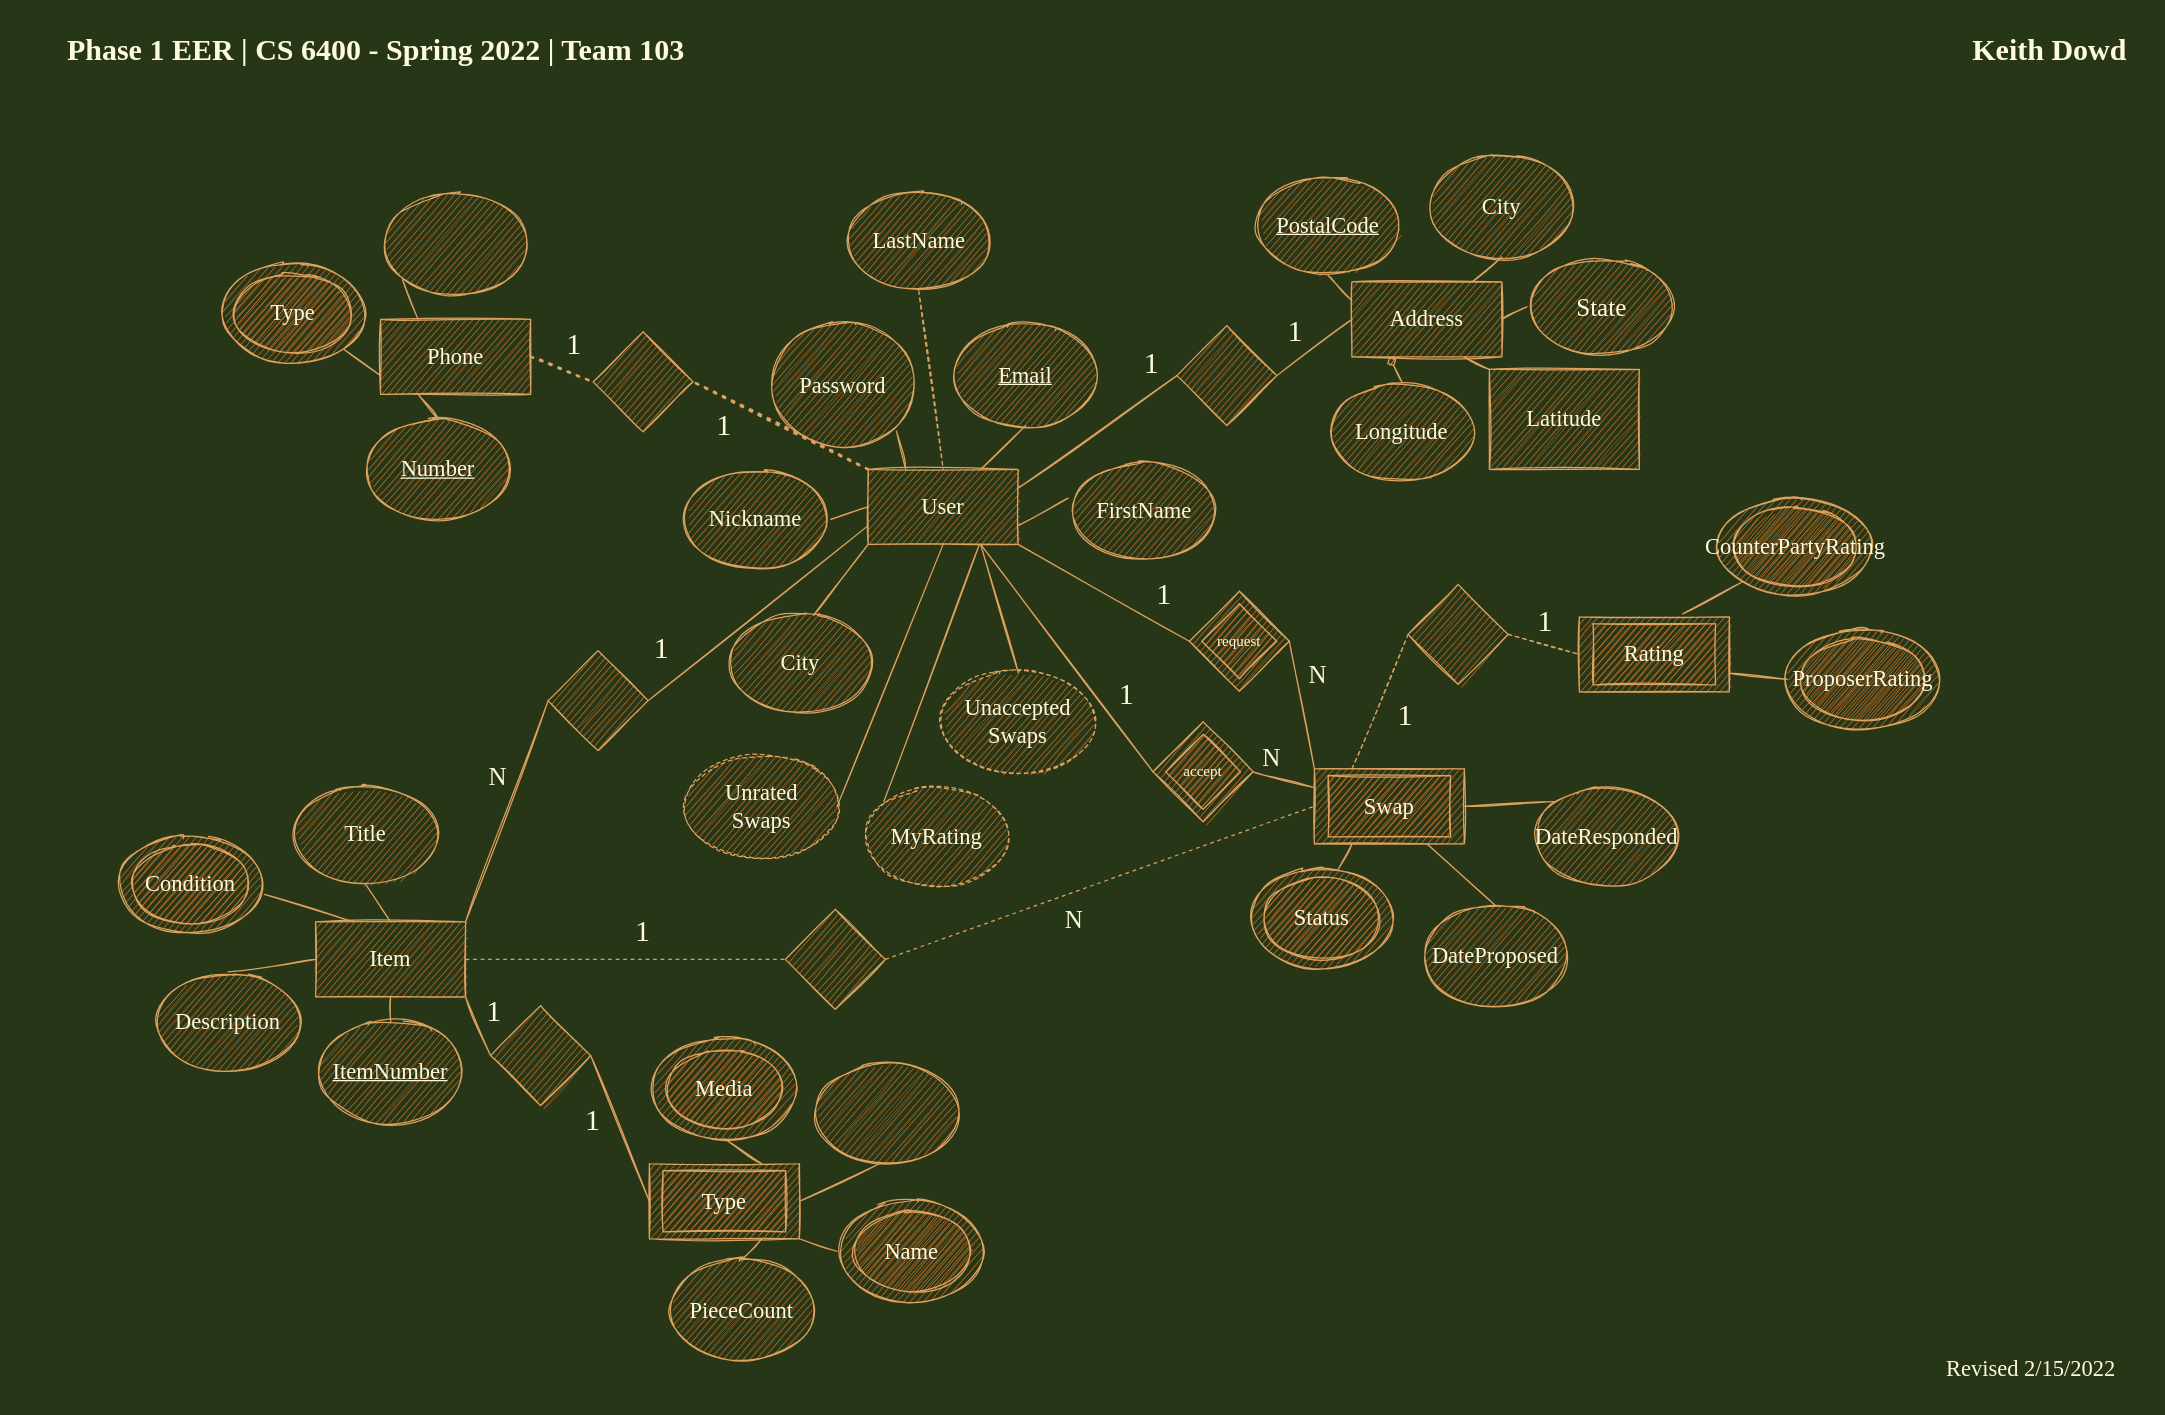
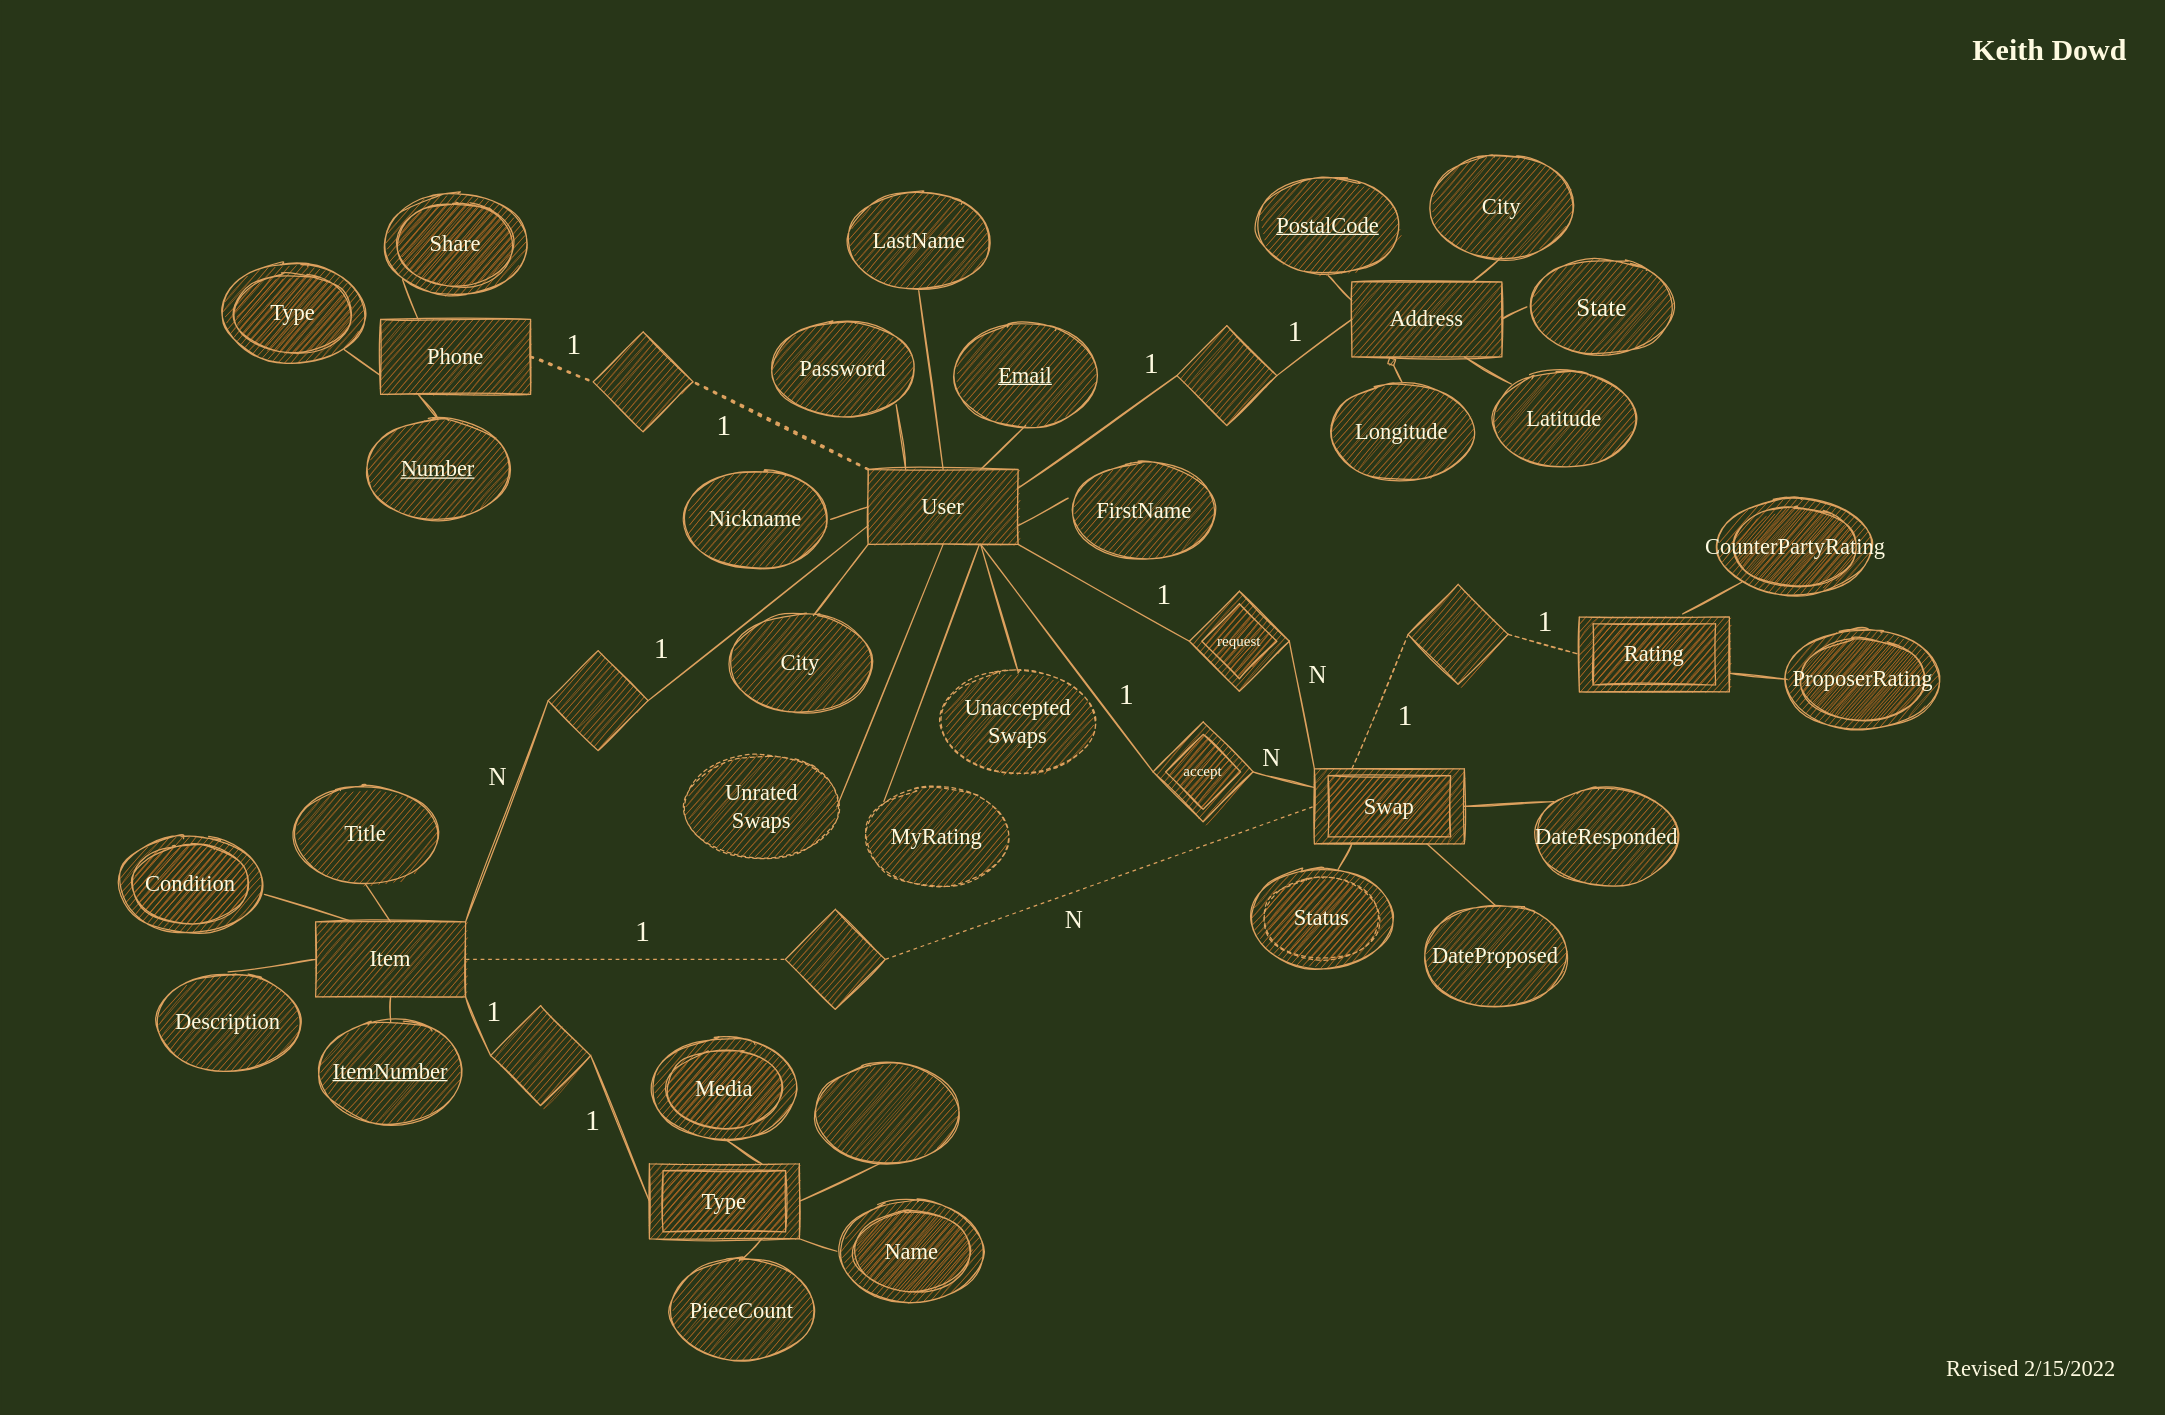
node "Phase 1 EER | CS 6400 - Spring 2022 | Team 103": removed
node "Share": added
edge "LastName" -- "User": style dashed -> solid
node "Password": size 150x131 -> 150x100
node "Latitude": shape rectangle -> ellipse
node "Status": style solid -> dashed
